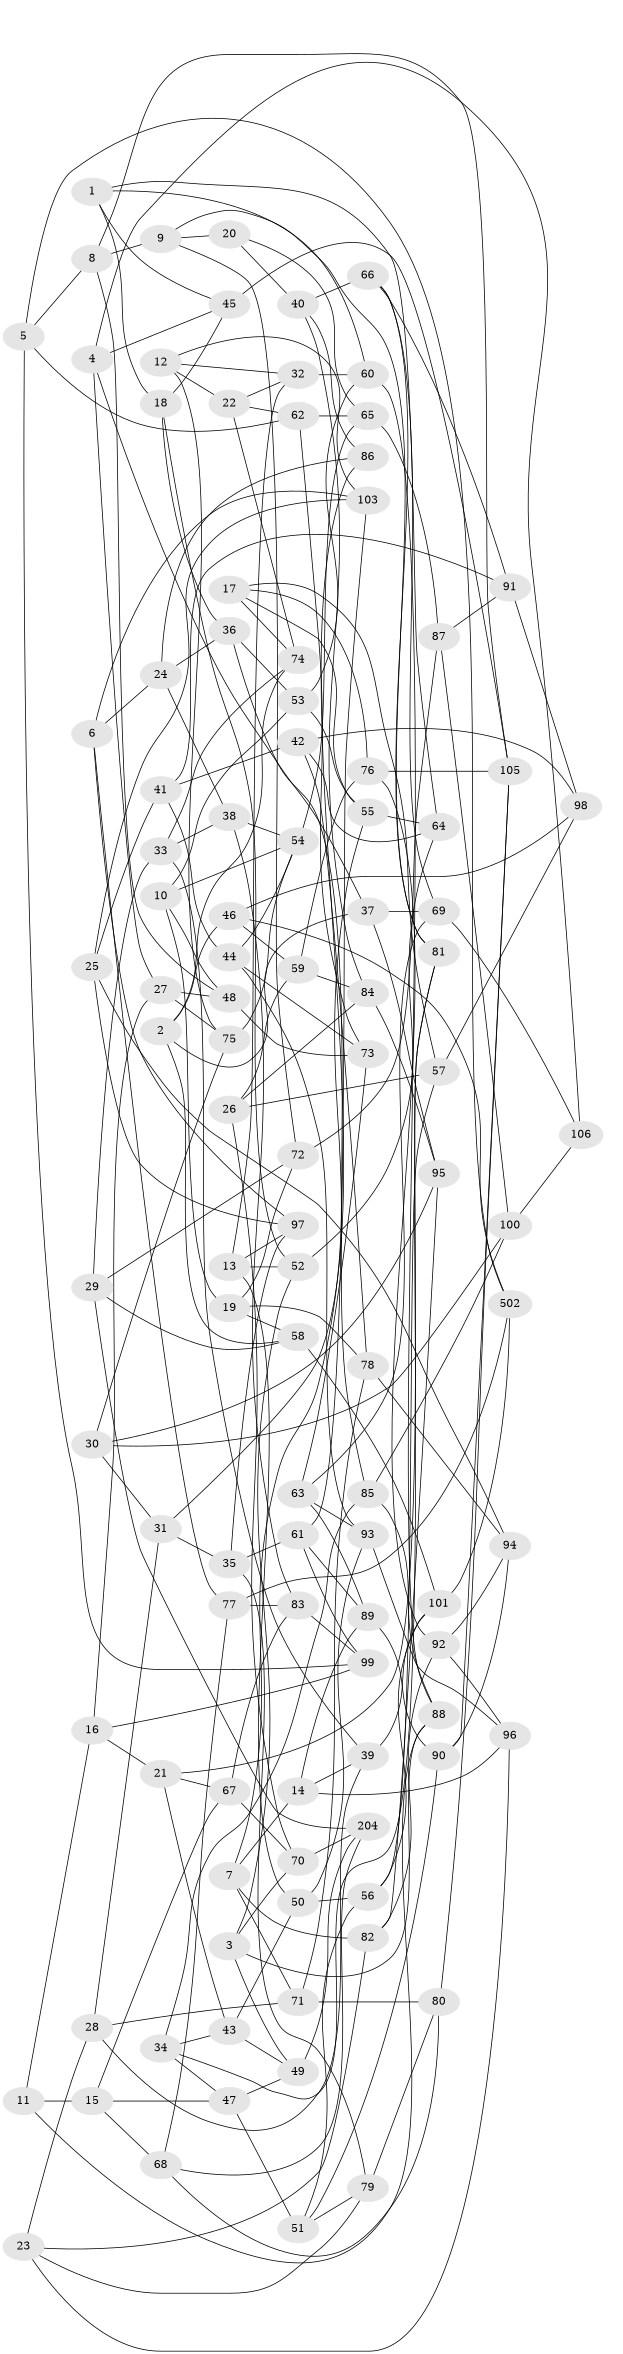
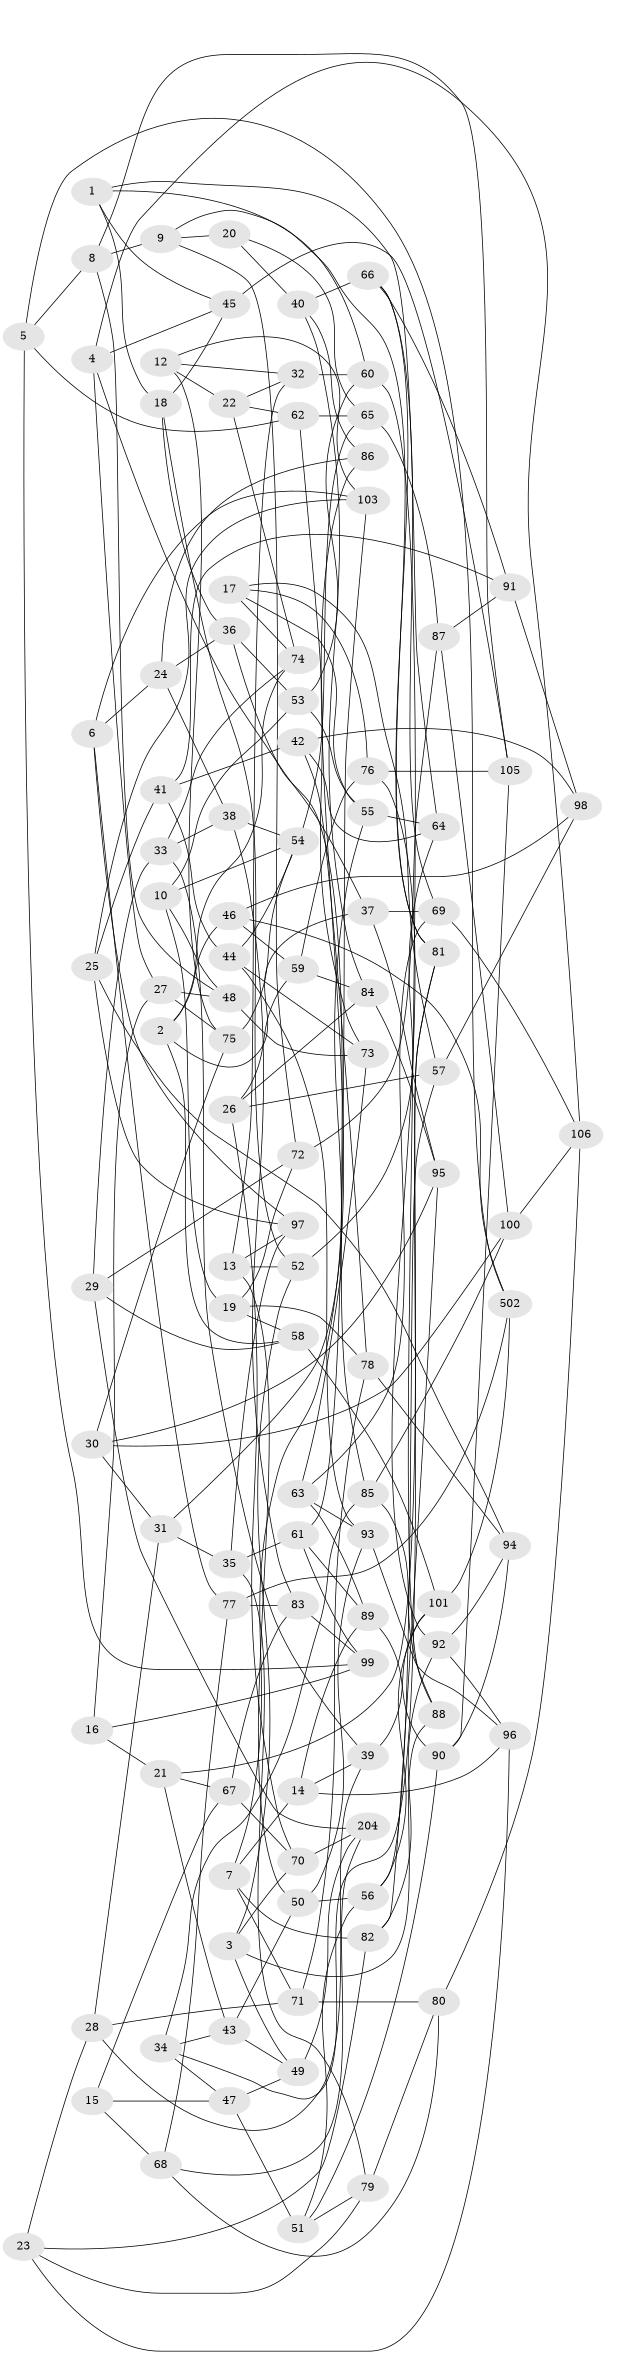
edge "105" -- "80": now "106" -- "80"
node "11": removed
